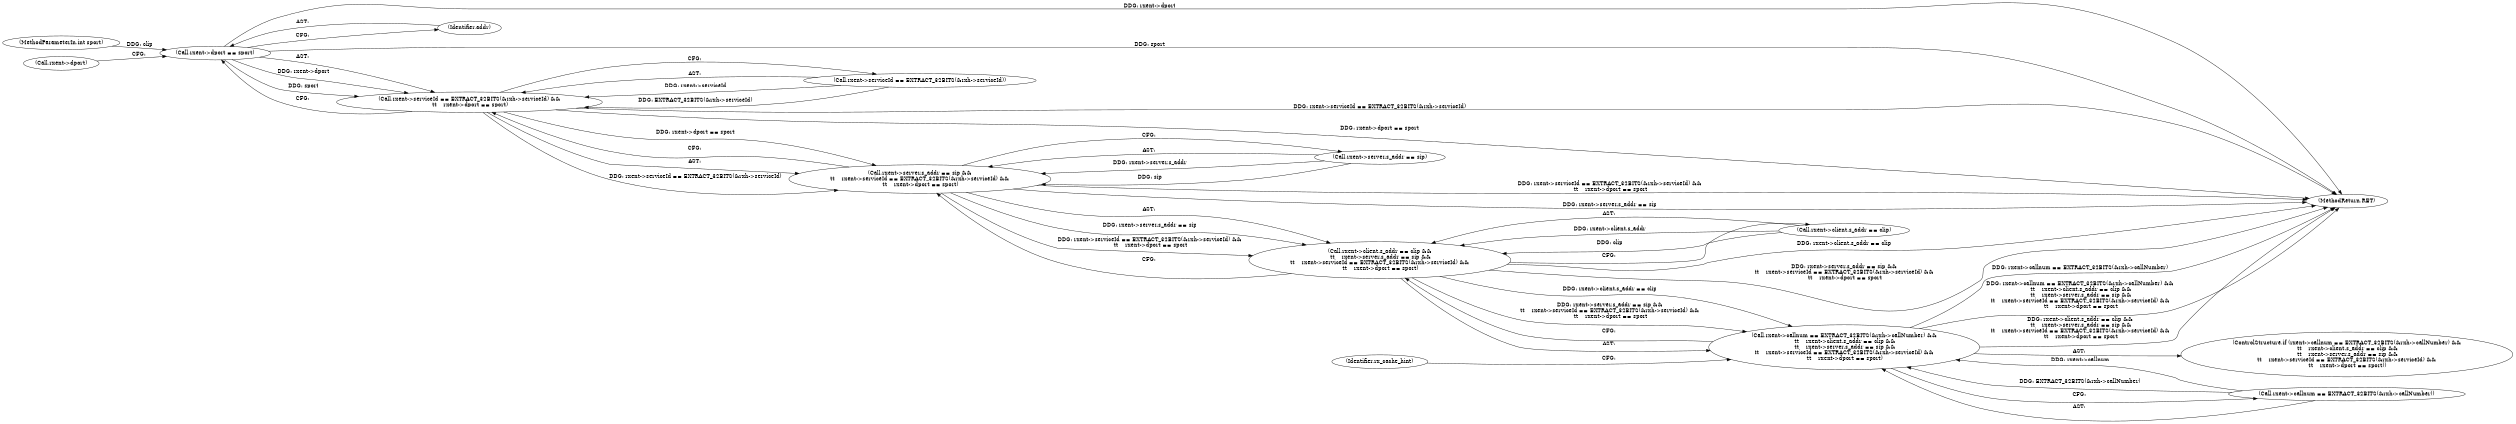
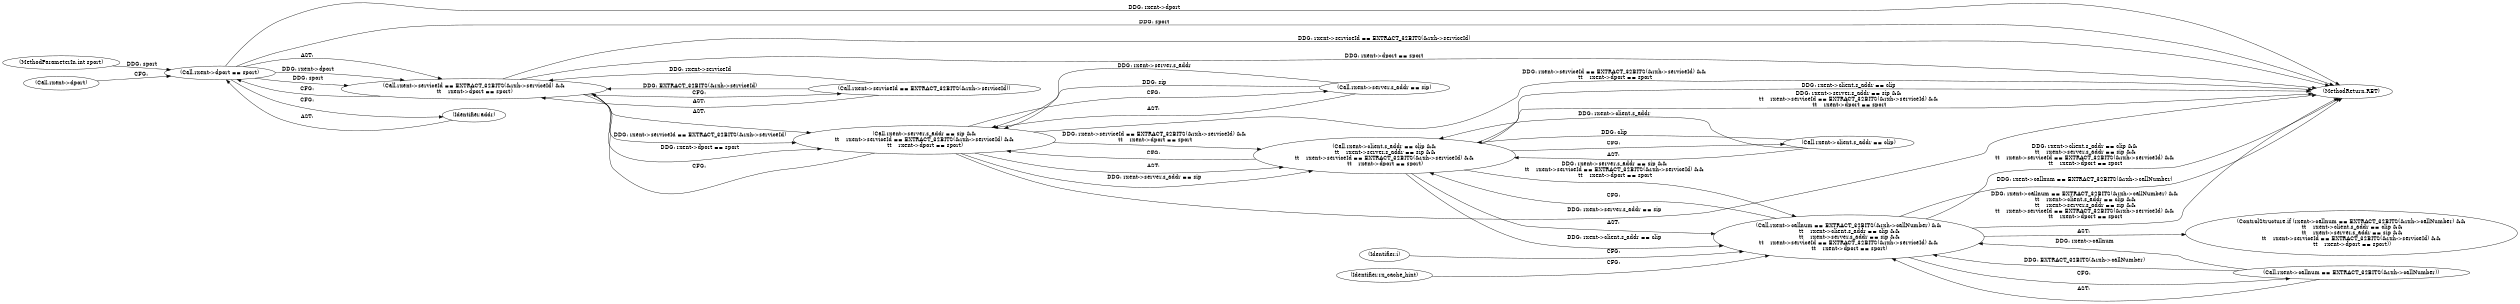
edge "(MethodParameterIn,int sport)" -> "(Call,rxent->dport == sport)": label "DDG: clip" -> "DDG: sport"
node "(Identifier,i)": added
